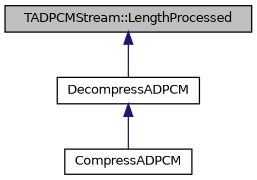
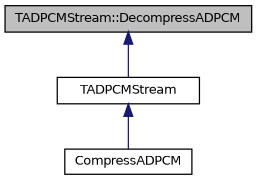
node "TADPCMStream::LengthProcessed": label "TADPCMStream::LengthProcessed" -> "TADPCMStream::DecompressADPCM"
node "DecompressADPCM": label "DecompressADPCM" -> "TADPCMStream"
